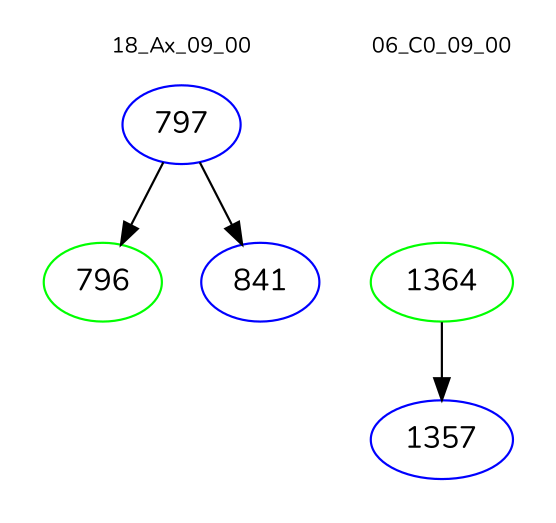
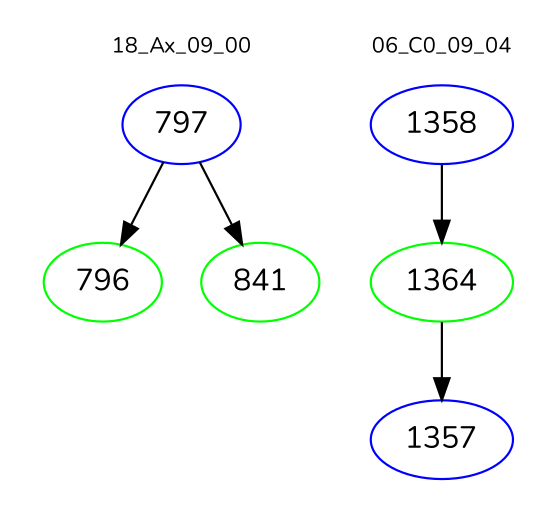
cluster "06_C0_09_00": label "06_C0_09_00" -> "06_C0_09_04"
node "1358": added
node "841": color blue -> green
